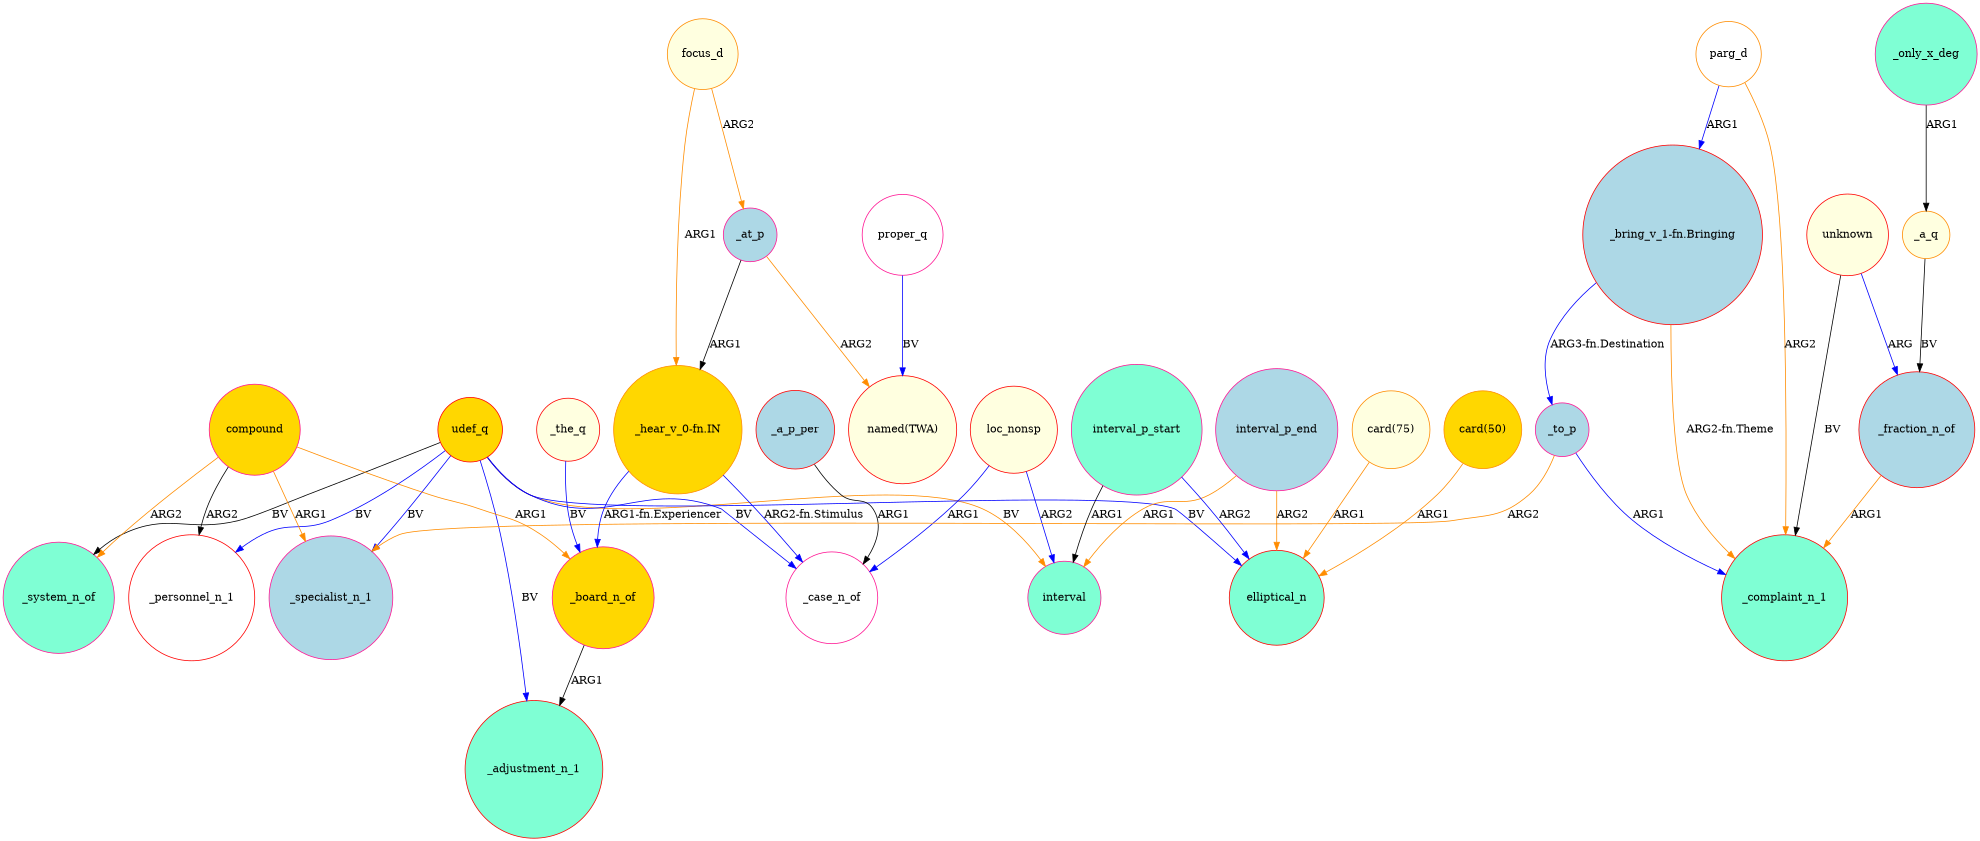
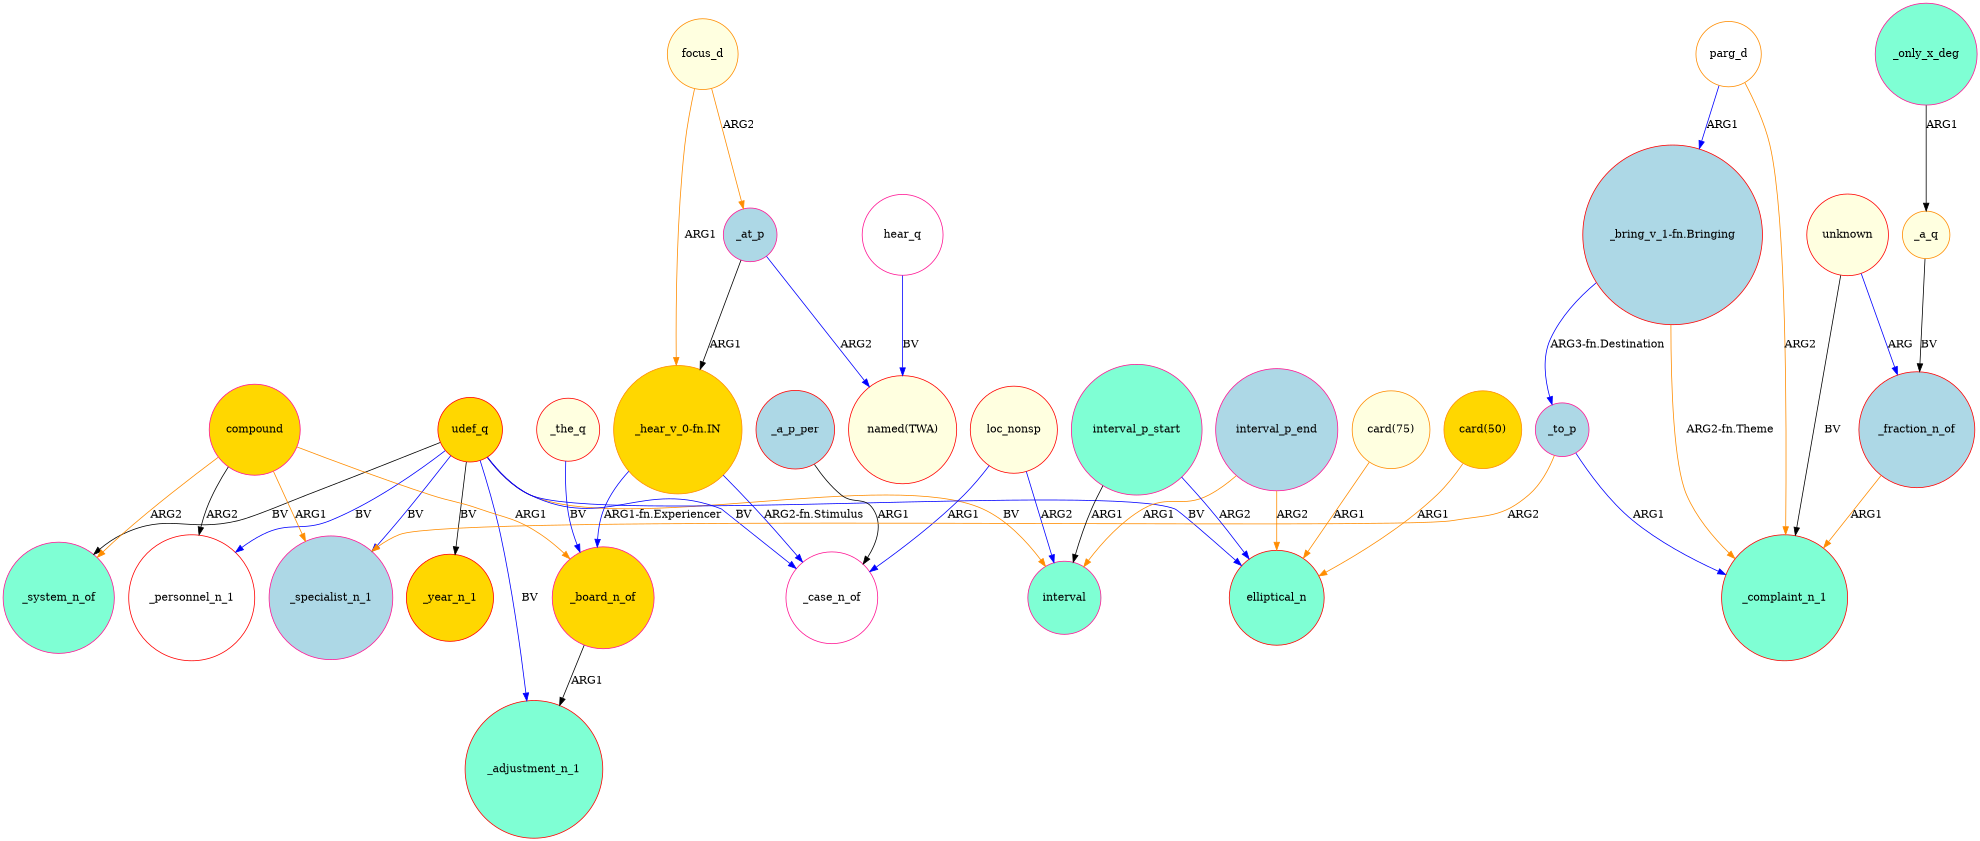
node "proper_q": label "proper_q" -> "hear_q"
edge "_at_p" -> "named(TWA)": color darkorange -> blue
node "_year_n_1": added
